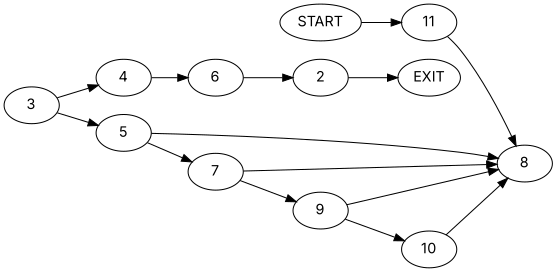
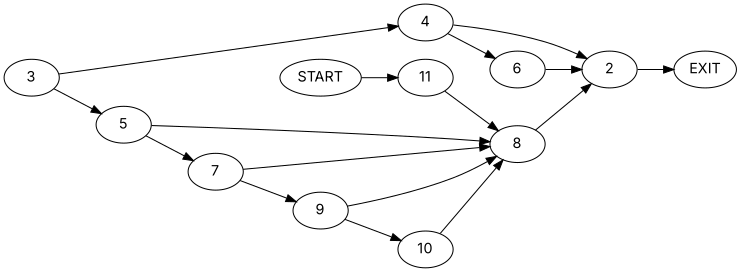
edge "4" -> "2": added
edge "8" -> "2": added
